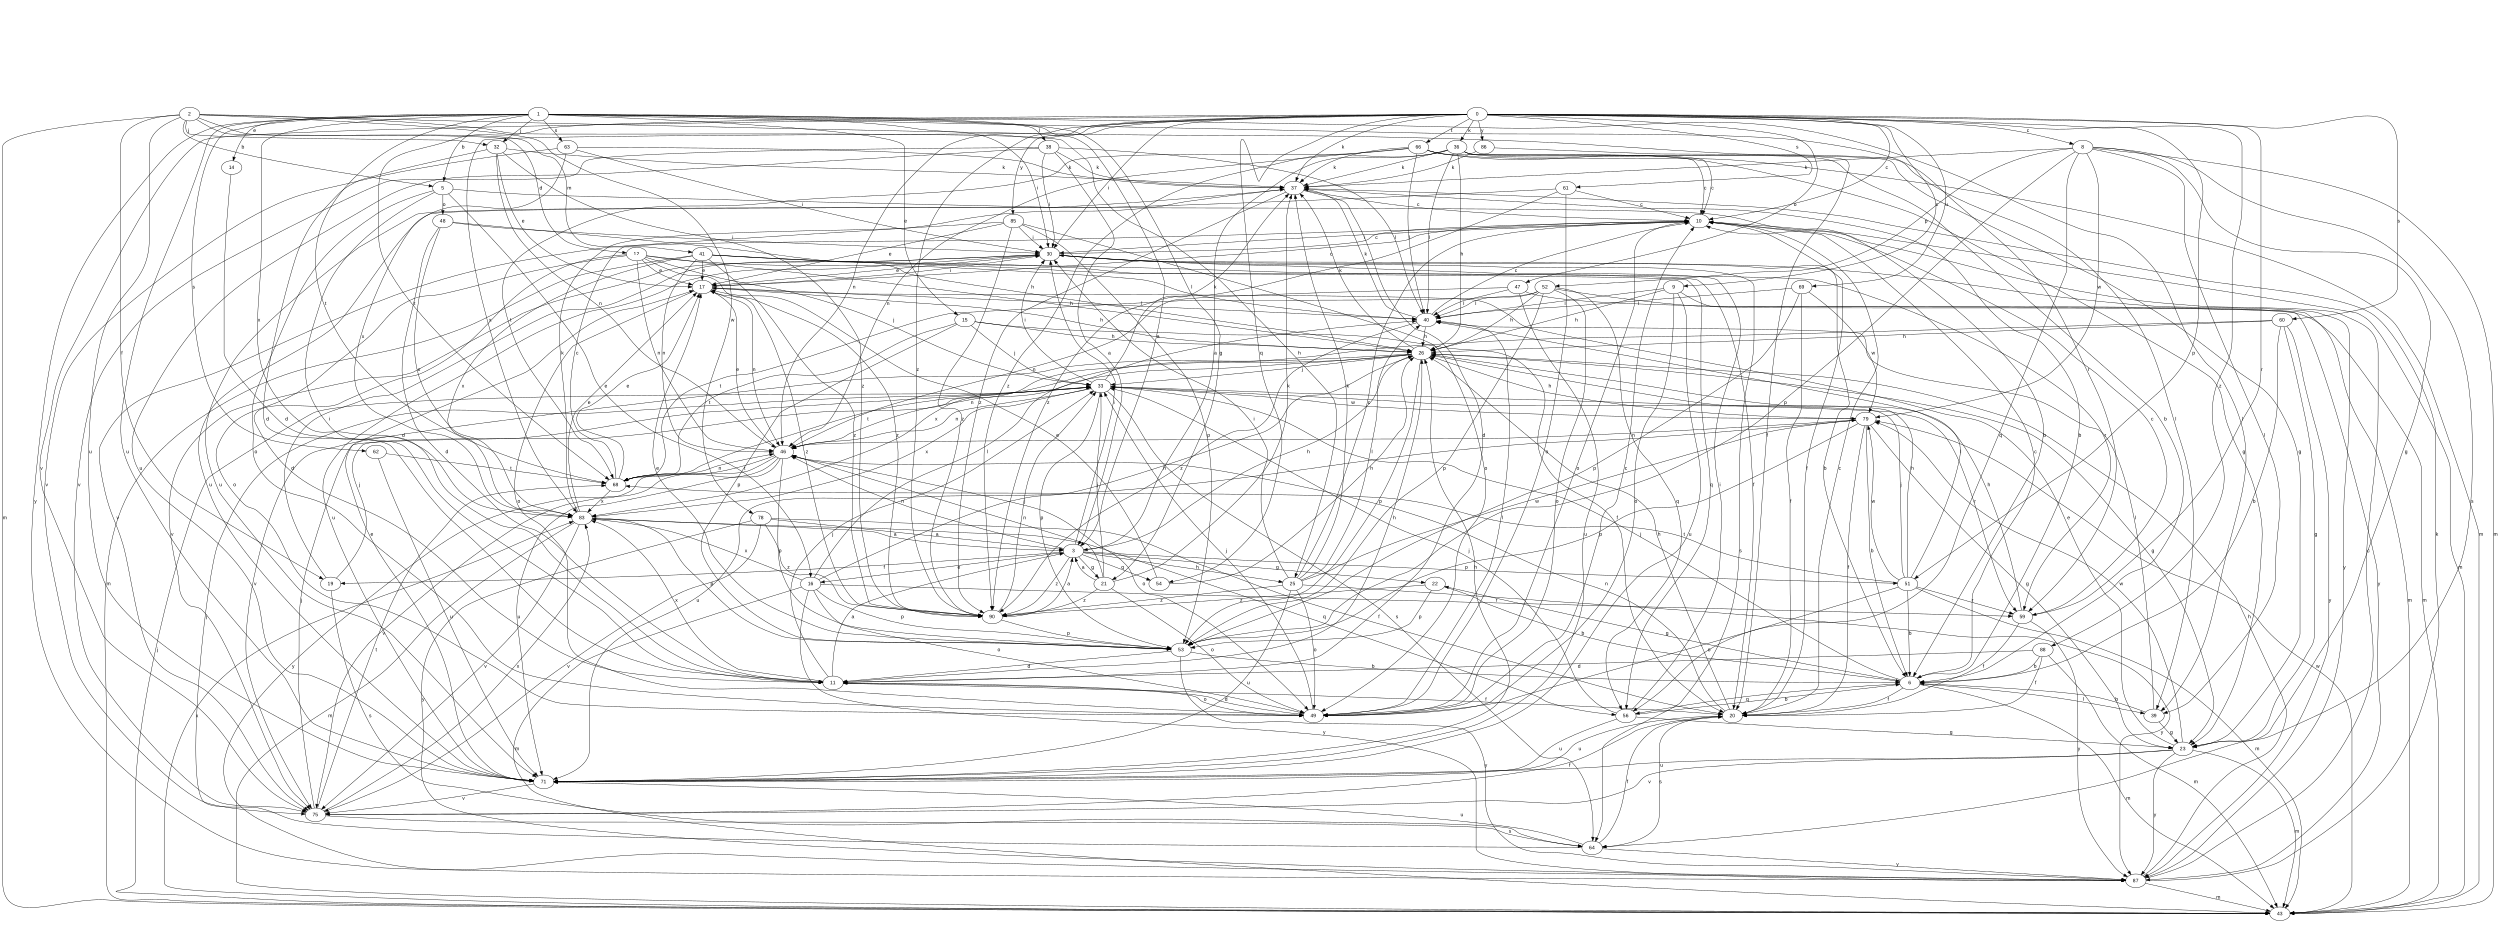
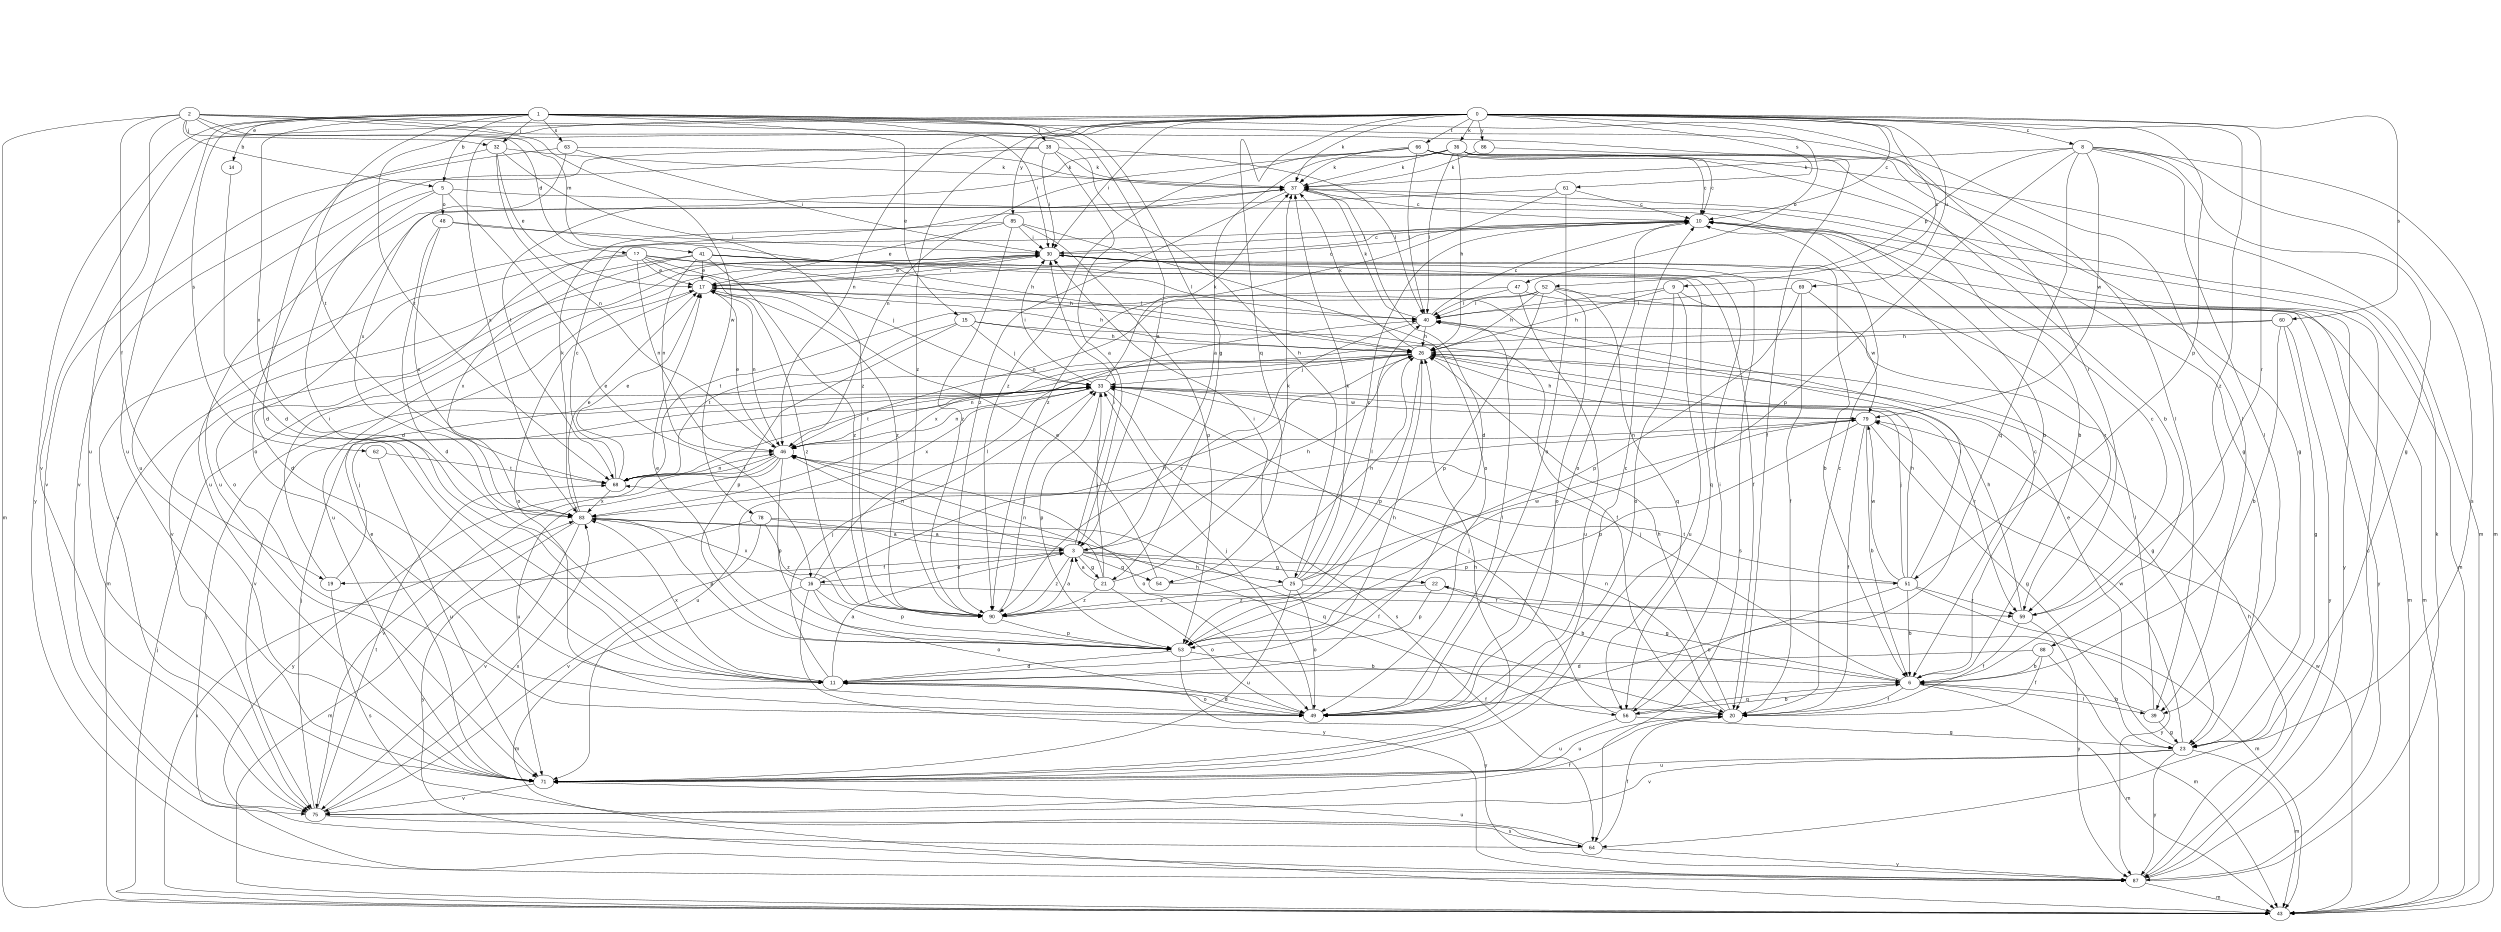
edge "10" -> "20": removed, label "f"
edge "20" -> "64": removed, label "s"
